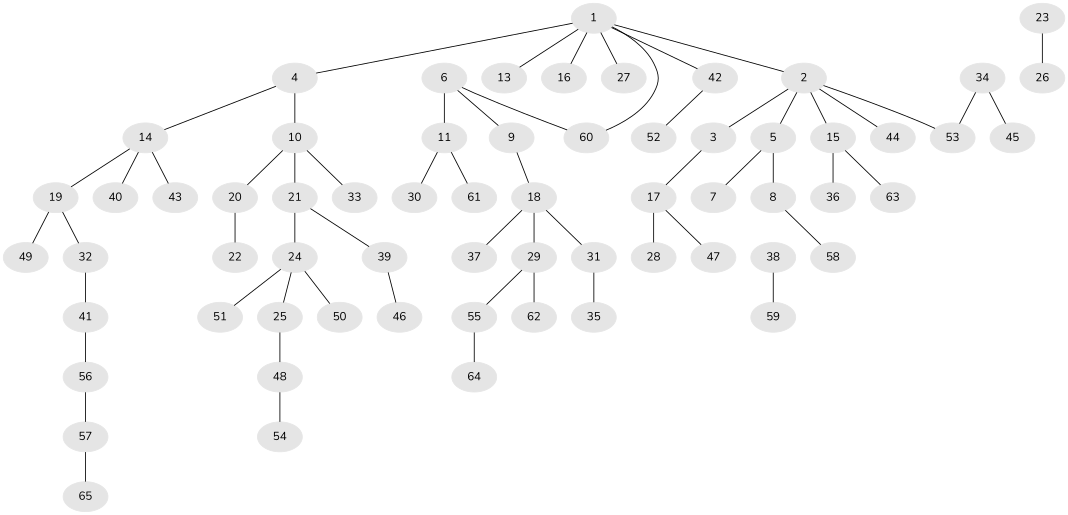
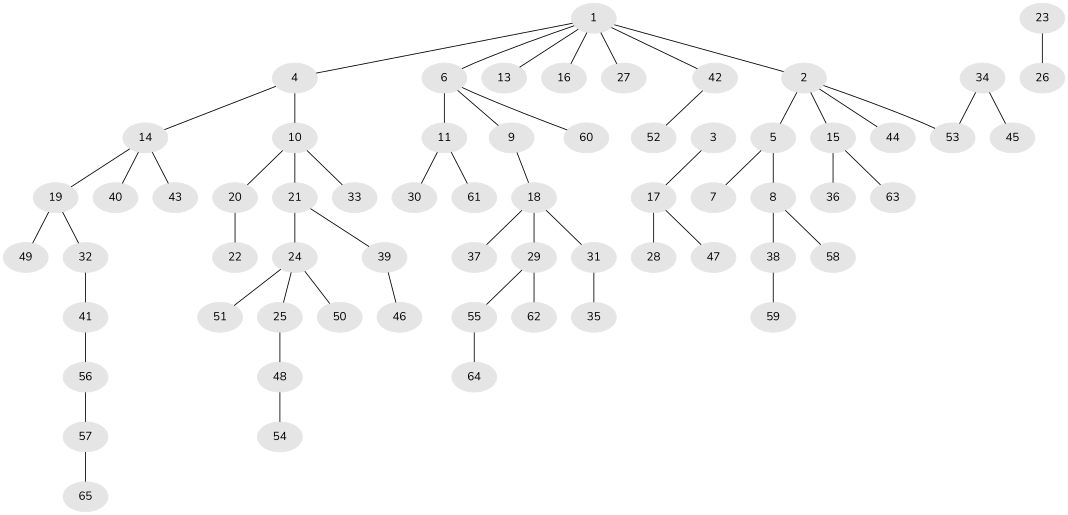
edge "1" -- "60": now "1" -- "6"
edge "2" -- "3": removed
edge "8" -- "38": added
